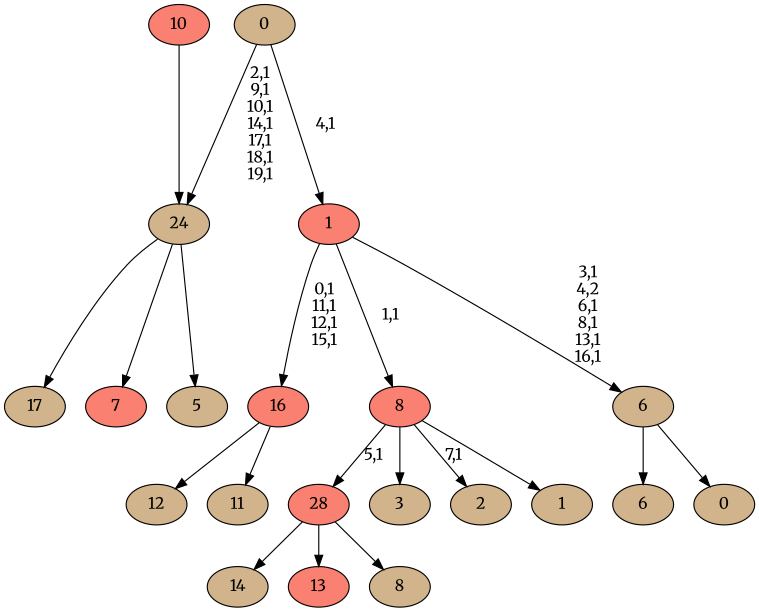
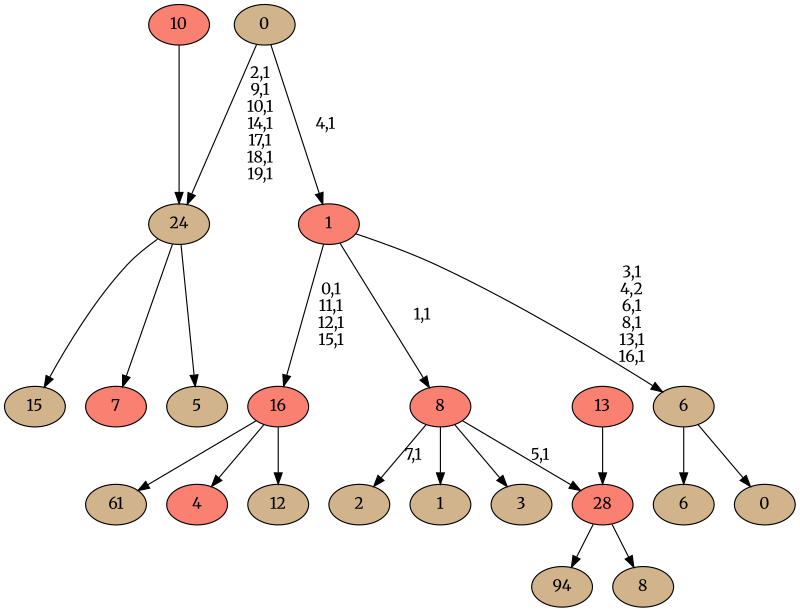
node "17": label "17" -> "15"
node "4": added
node "11": label "11" -> "61"
edge "28" -> "13": reversed
node "14": label "14" -> "94"
